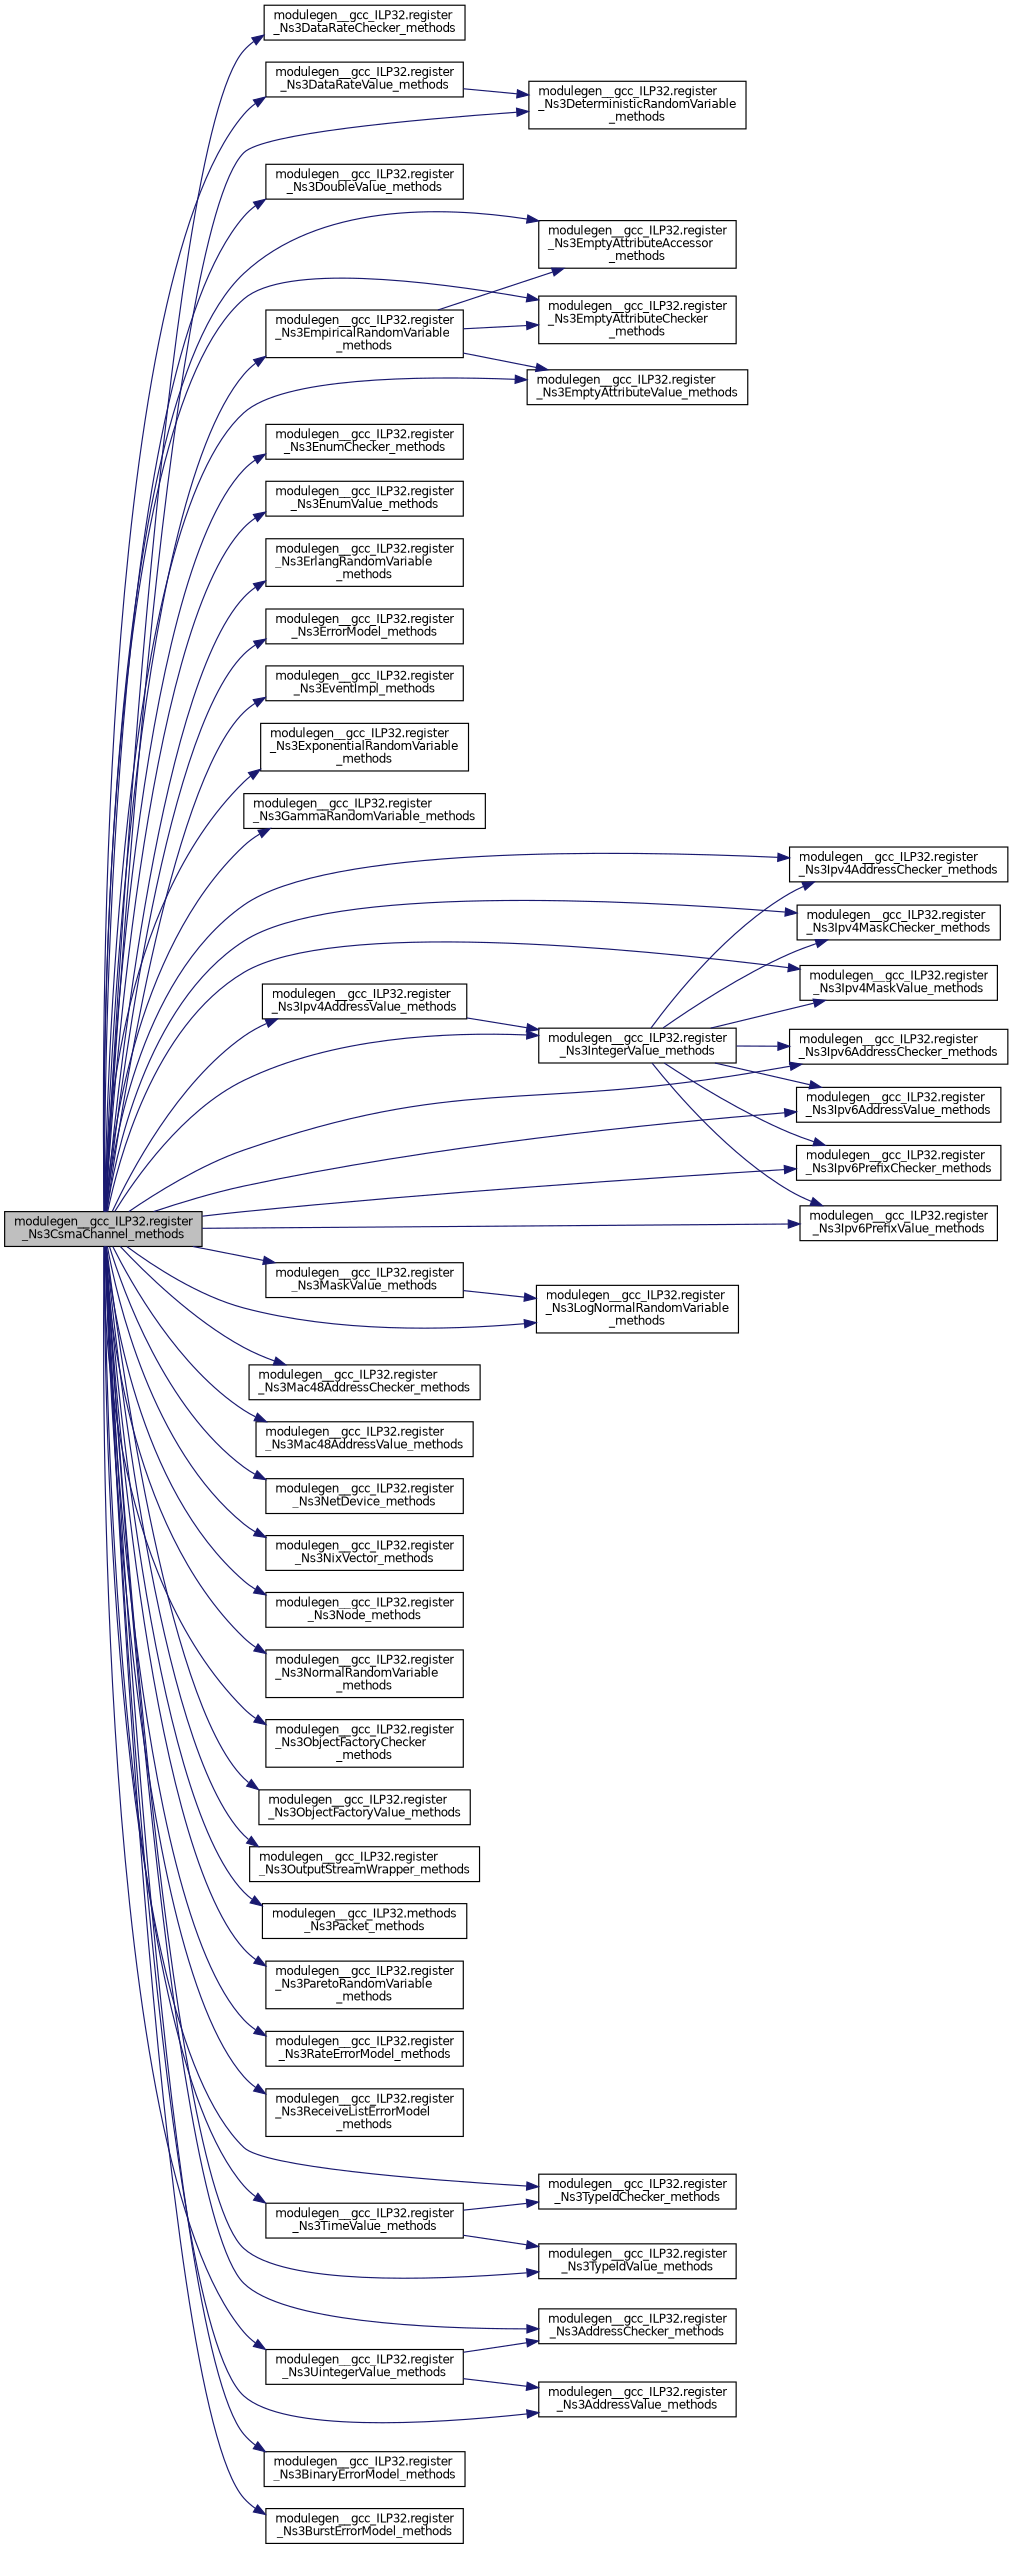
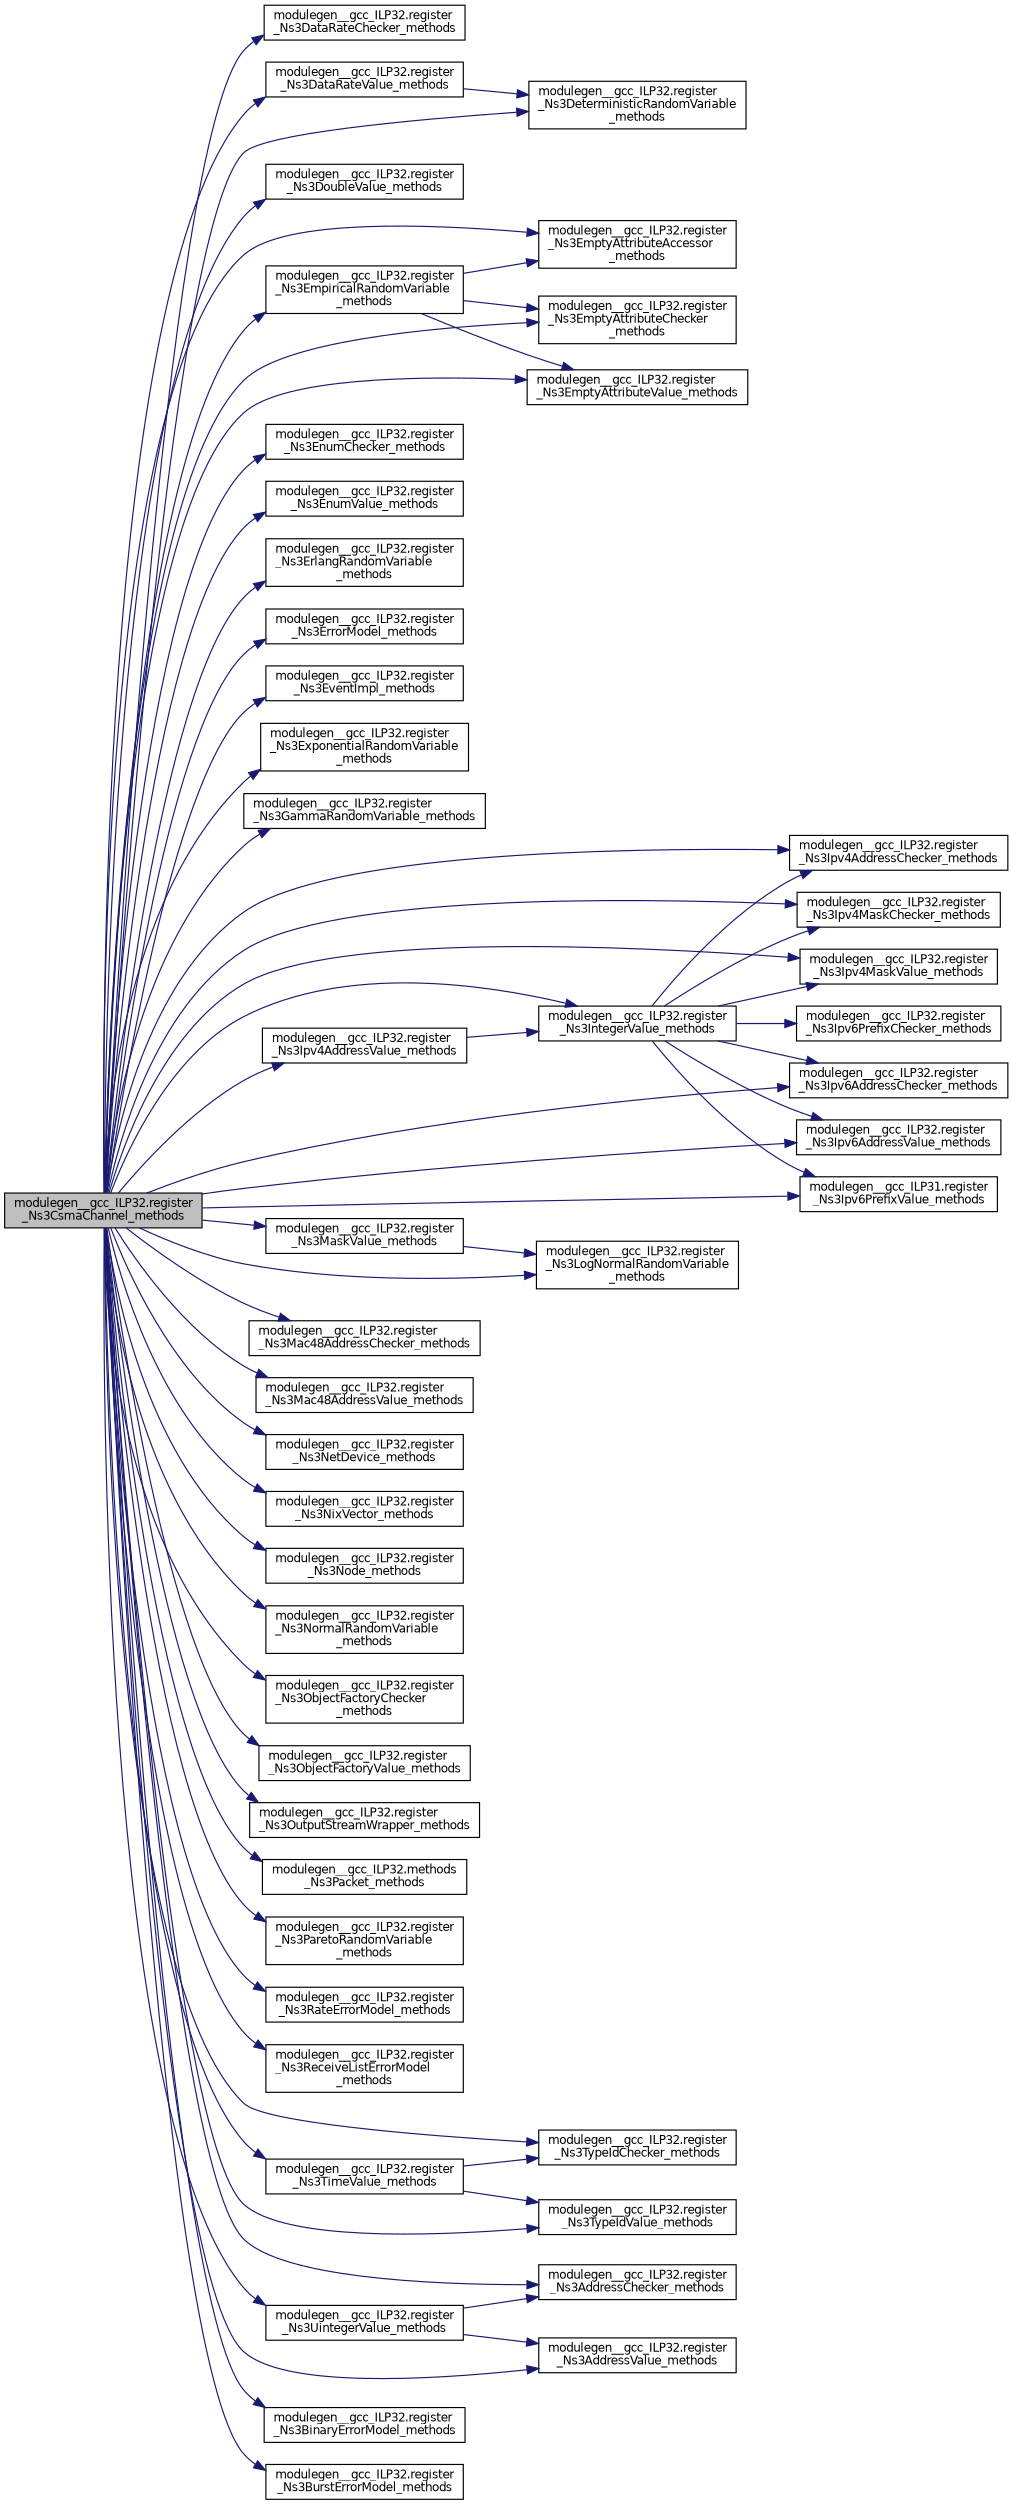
edge "modulegen__gcc_ILP32.register _Ns3CsmaChannel_methods" -> "modulegen__gcc_ILP32.register _Ns3Ipv6PrefixChecker_methods": removed
node "modulegen__gcc_ILP32.register _Ns3Ipv6PrefixValue_methods": label "modulegen__gcc_ILP32.register _Ns3Ipv6PrefixValue_methods" -> "modulegen__gcc_ILP31.register _Ns3Ipv6PrefixValue_methods"
